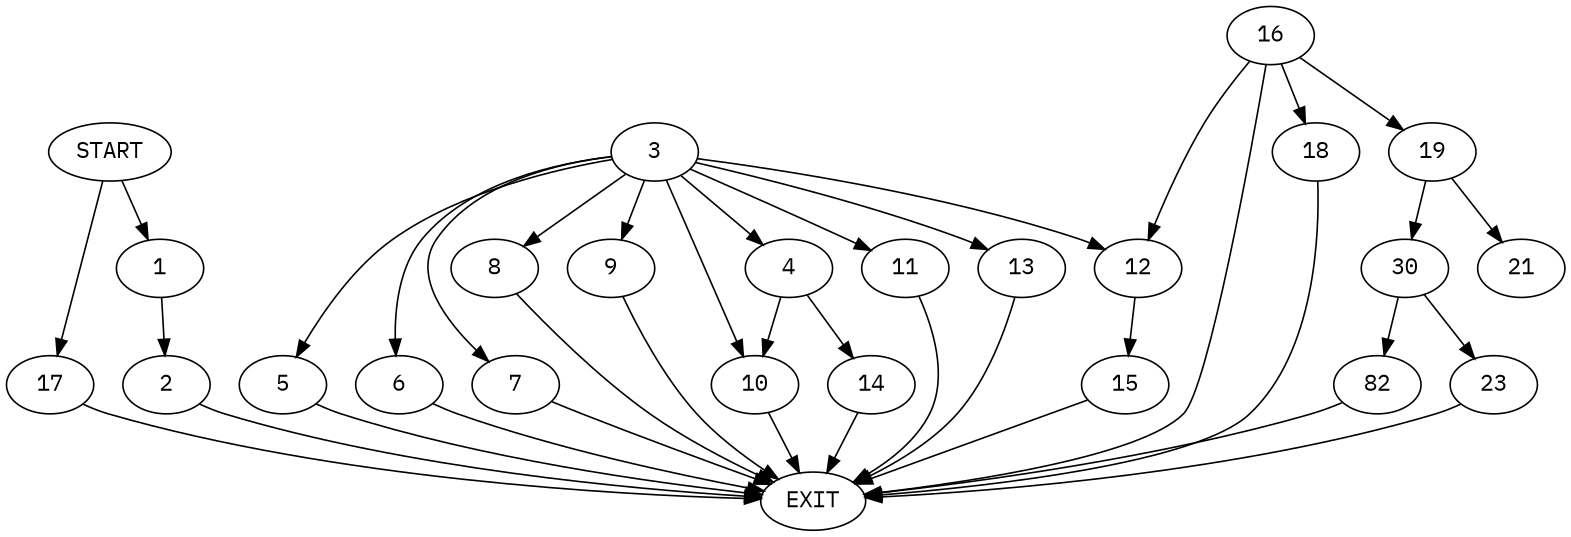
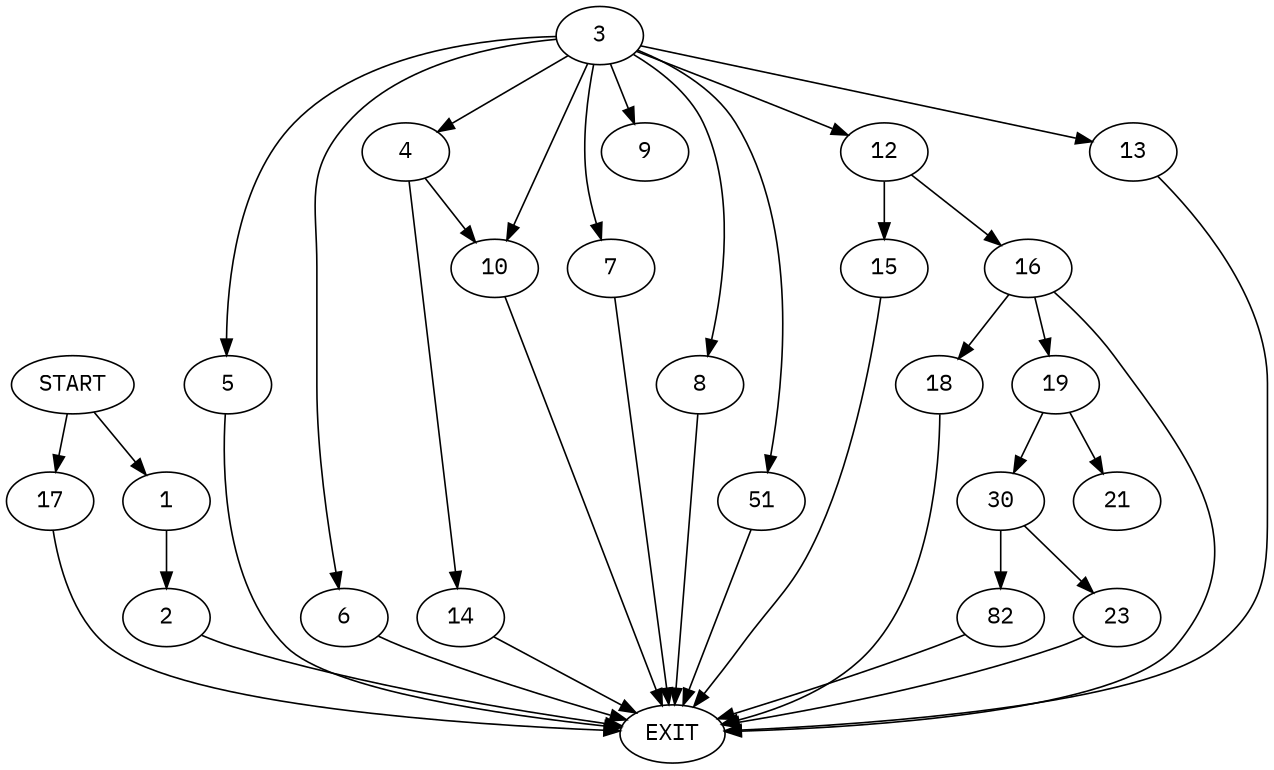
edge "16" -> "12": reversed
node "11": label "11" -> "51"
edge "9" -> "EXIT": removed
